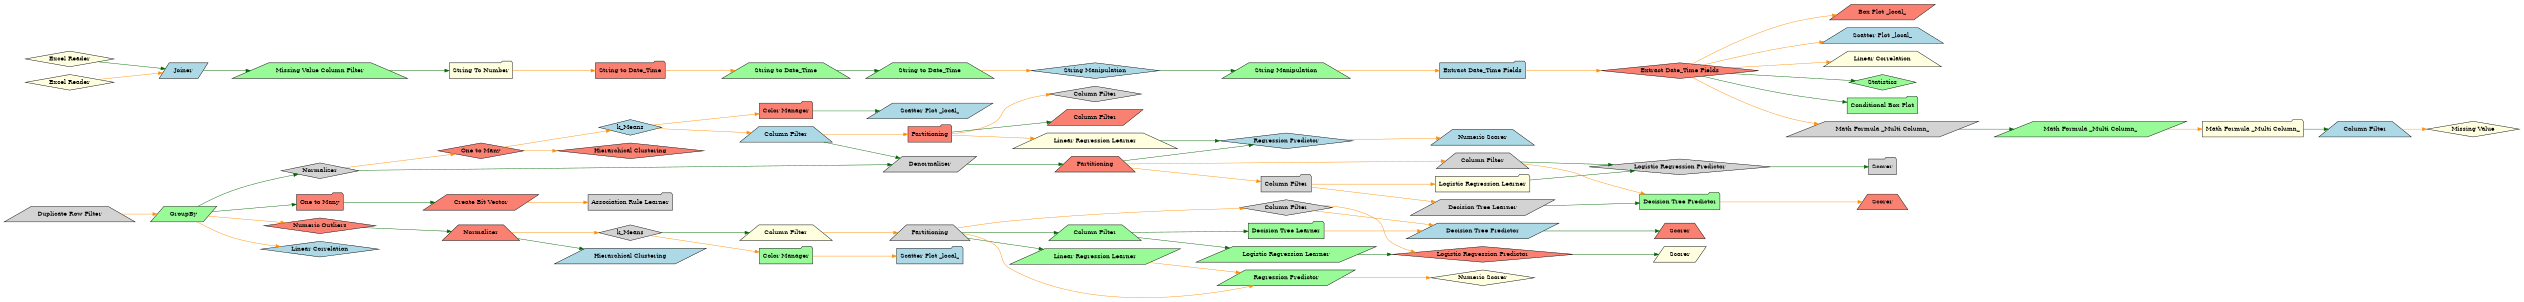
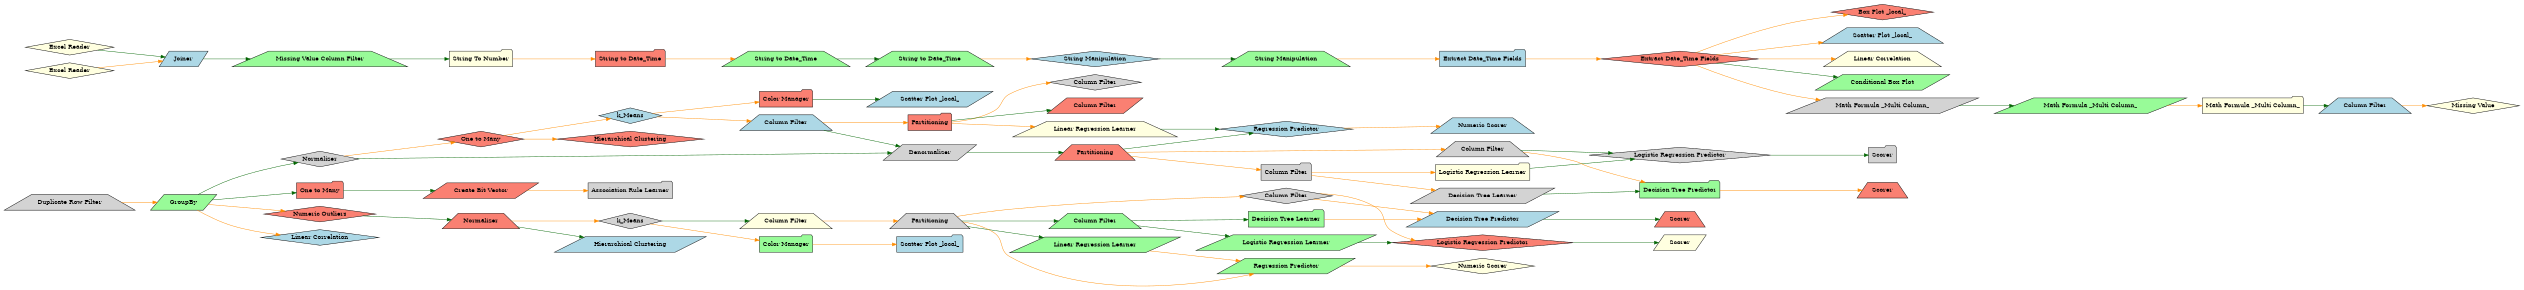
node "Box Plot _local_": shape parallelogram -> diamond
node "Statistics": removed
node "Conditional Box Plot": shape folder -> parallelogram
